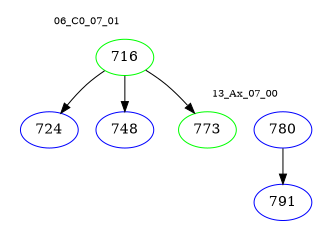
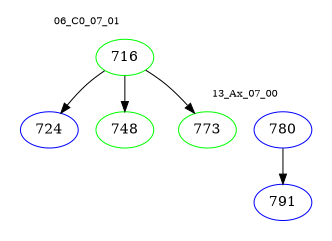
node "748": color blue -> green
